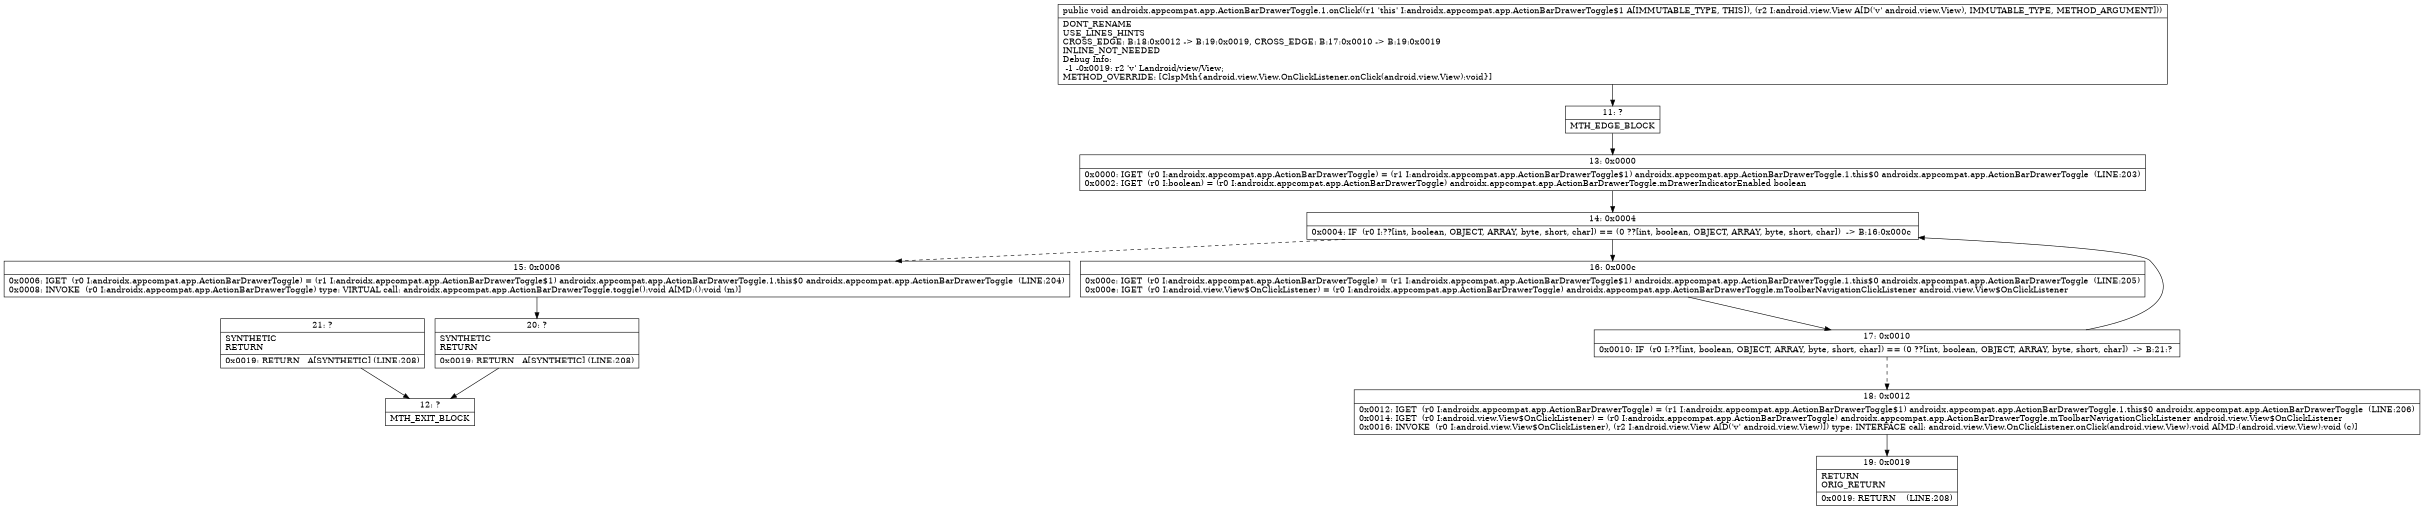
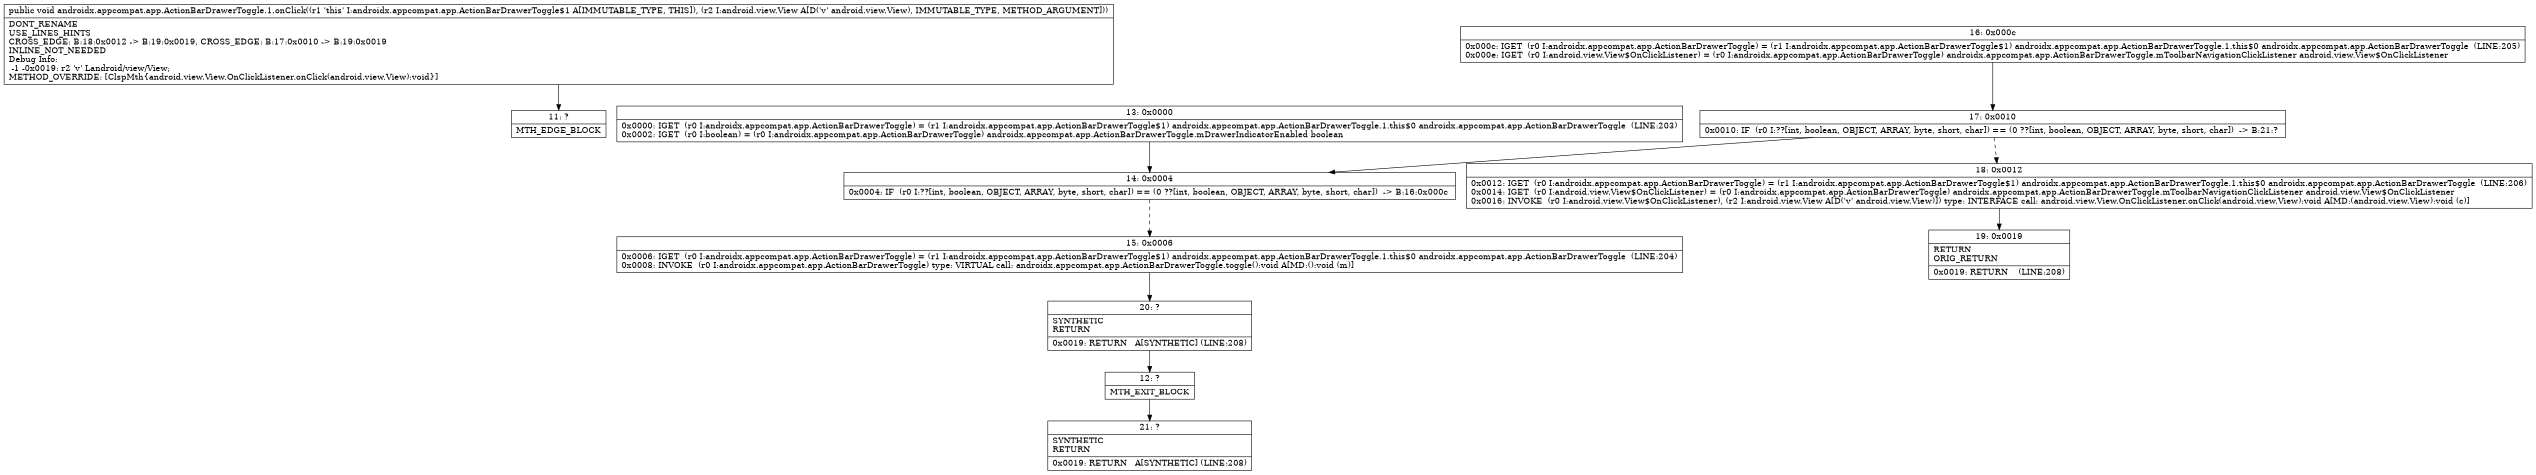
edge "11: ?" -> "13: 0x0000": removed
edge "14: 0x0004" -> "16: 0x000c": removed
edge "21: ?" -> "12: ?": reversed
